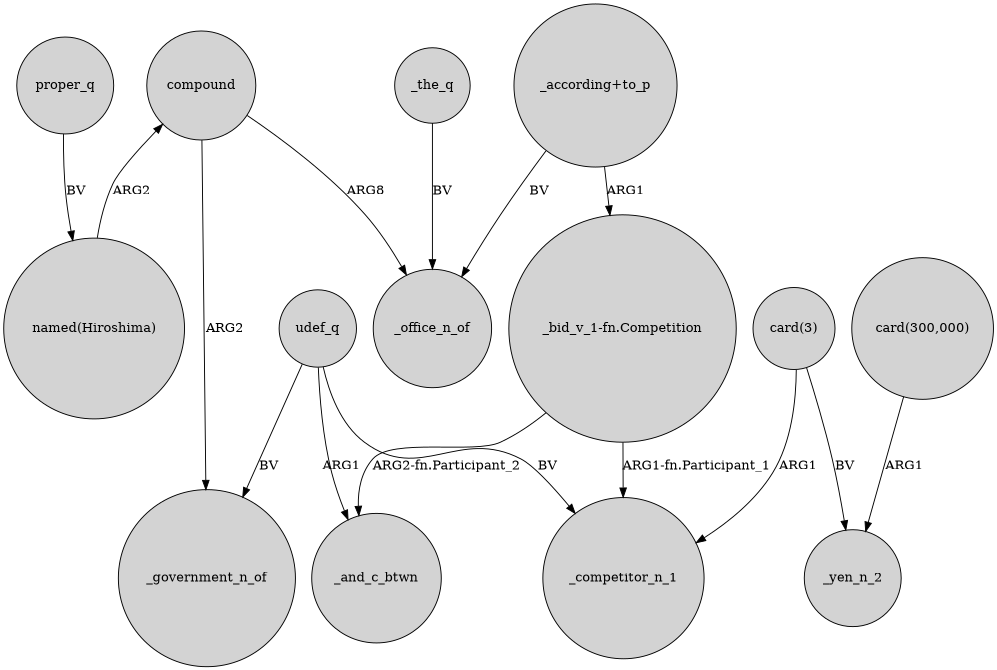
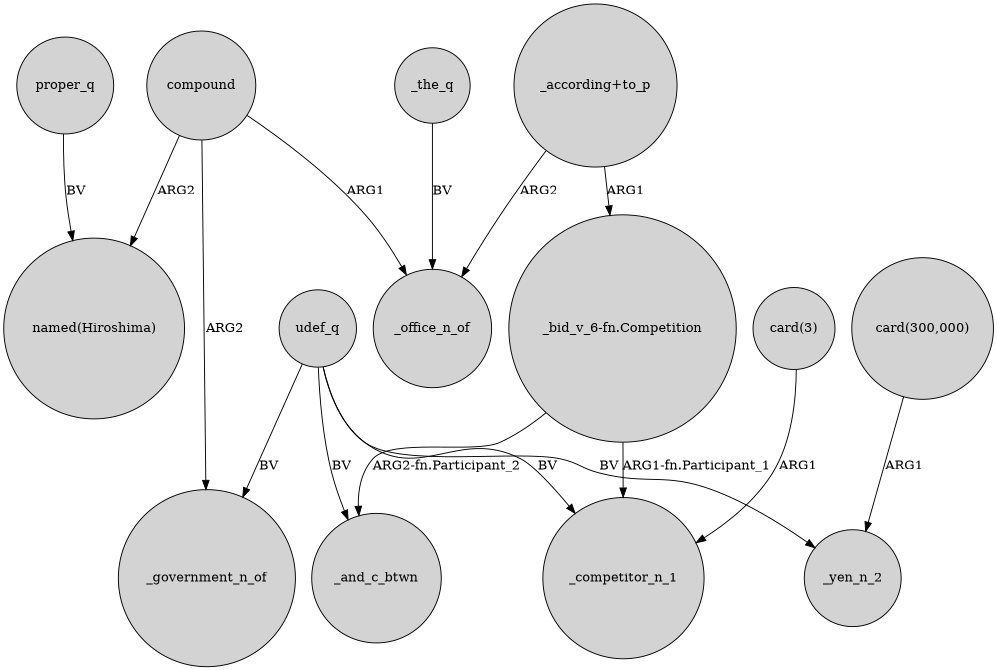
edge "named(Hiroshima)" -> "compound": reversed
edge "compound" -> "_office_n_of": label "ARG8" -> "ARG1"
edge "_according+to_p" -> "_office_n_of": label "BV" -> "ARG2"
node "_bid_v_1-fn.Competition": label "_bid_v_1-fn.Competition" -> "_bid_v_6-fn.Competition"
edge "card(3)" -> "_yen_n_2": now "udef_q" -> "_yen_n_2"
edge "udef_q" -> "_and_c_btwn": label "ARG1" -> "BV"
